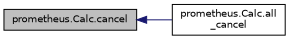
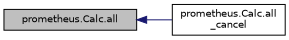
node "prometheus.Calc.cancel": label "prometheus.Calc.cancel" -> "prometheus.Calc.all"
